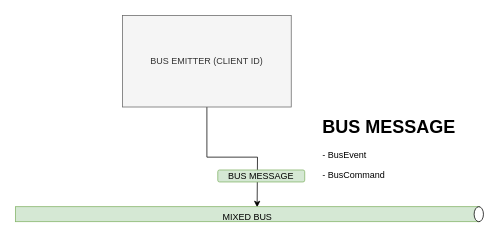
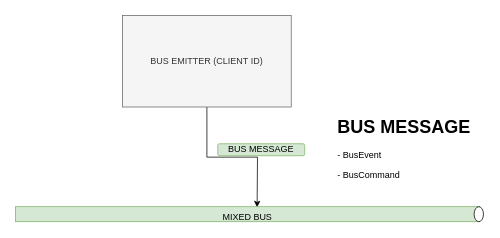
node "BUS MESSAGE- BusEvent - BusCommand": moved (390, 157) -> (405, 157)
node "BUS MESSAGE": moved (261, 176) -> (261, 150)
